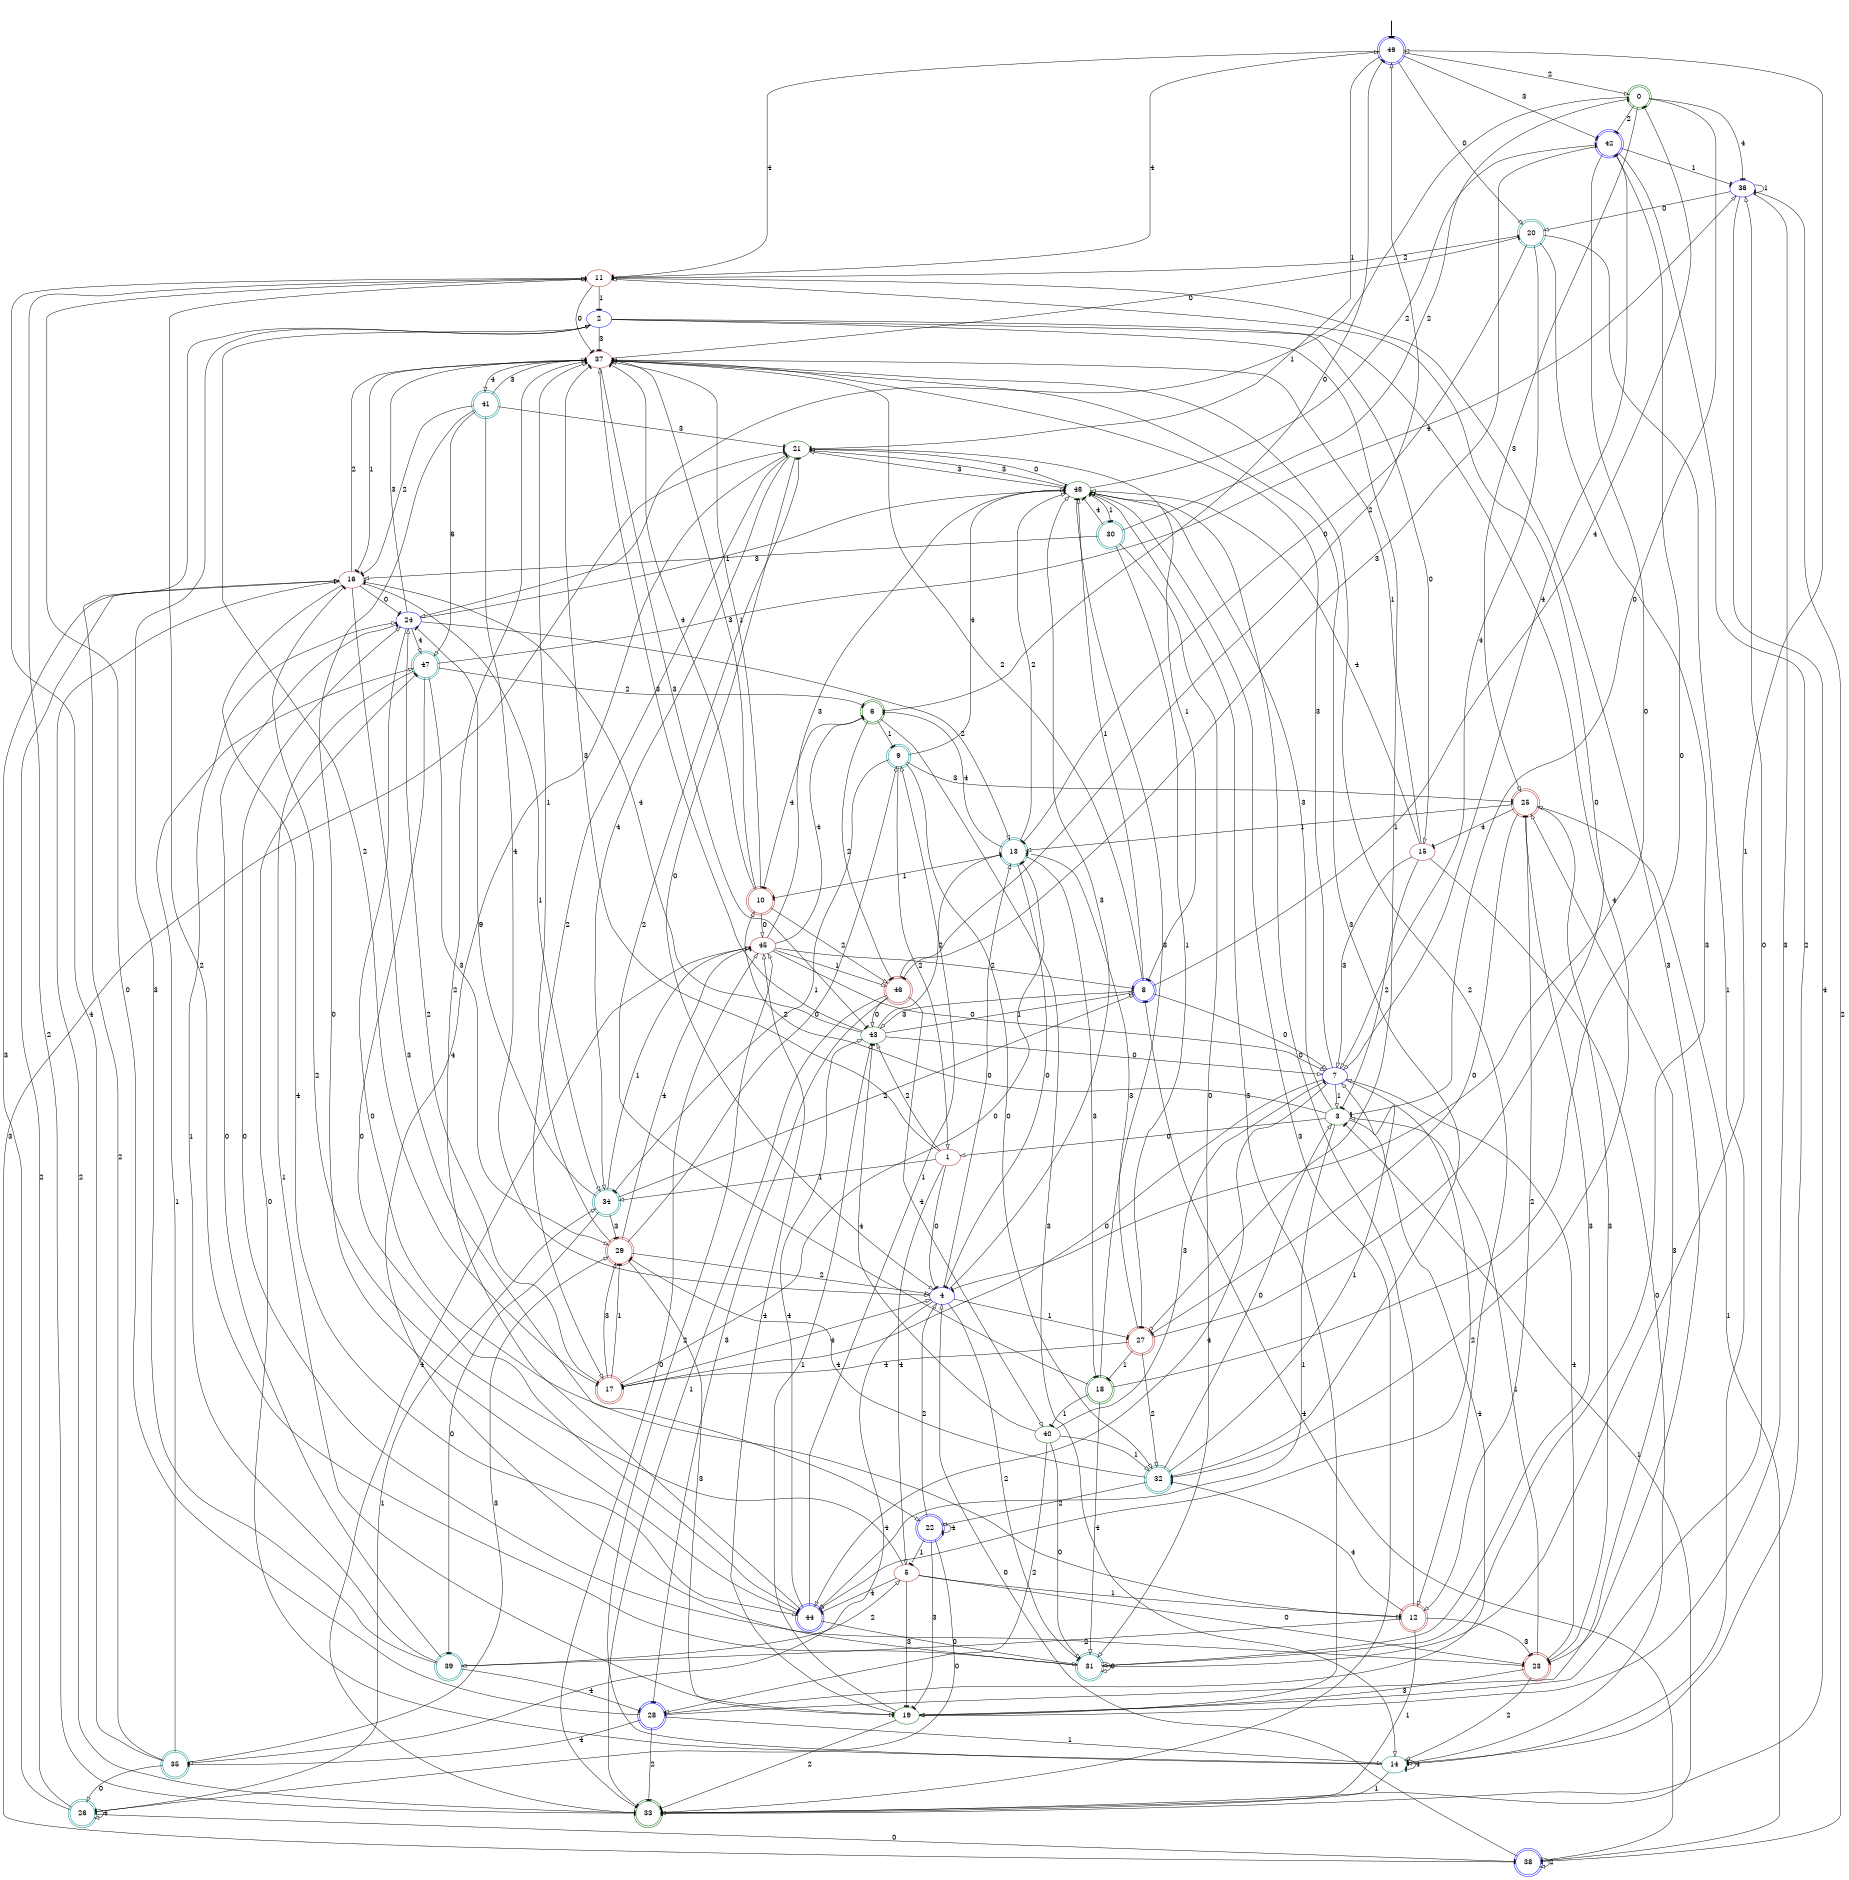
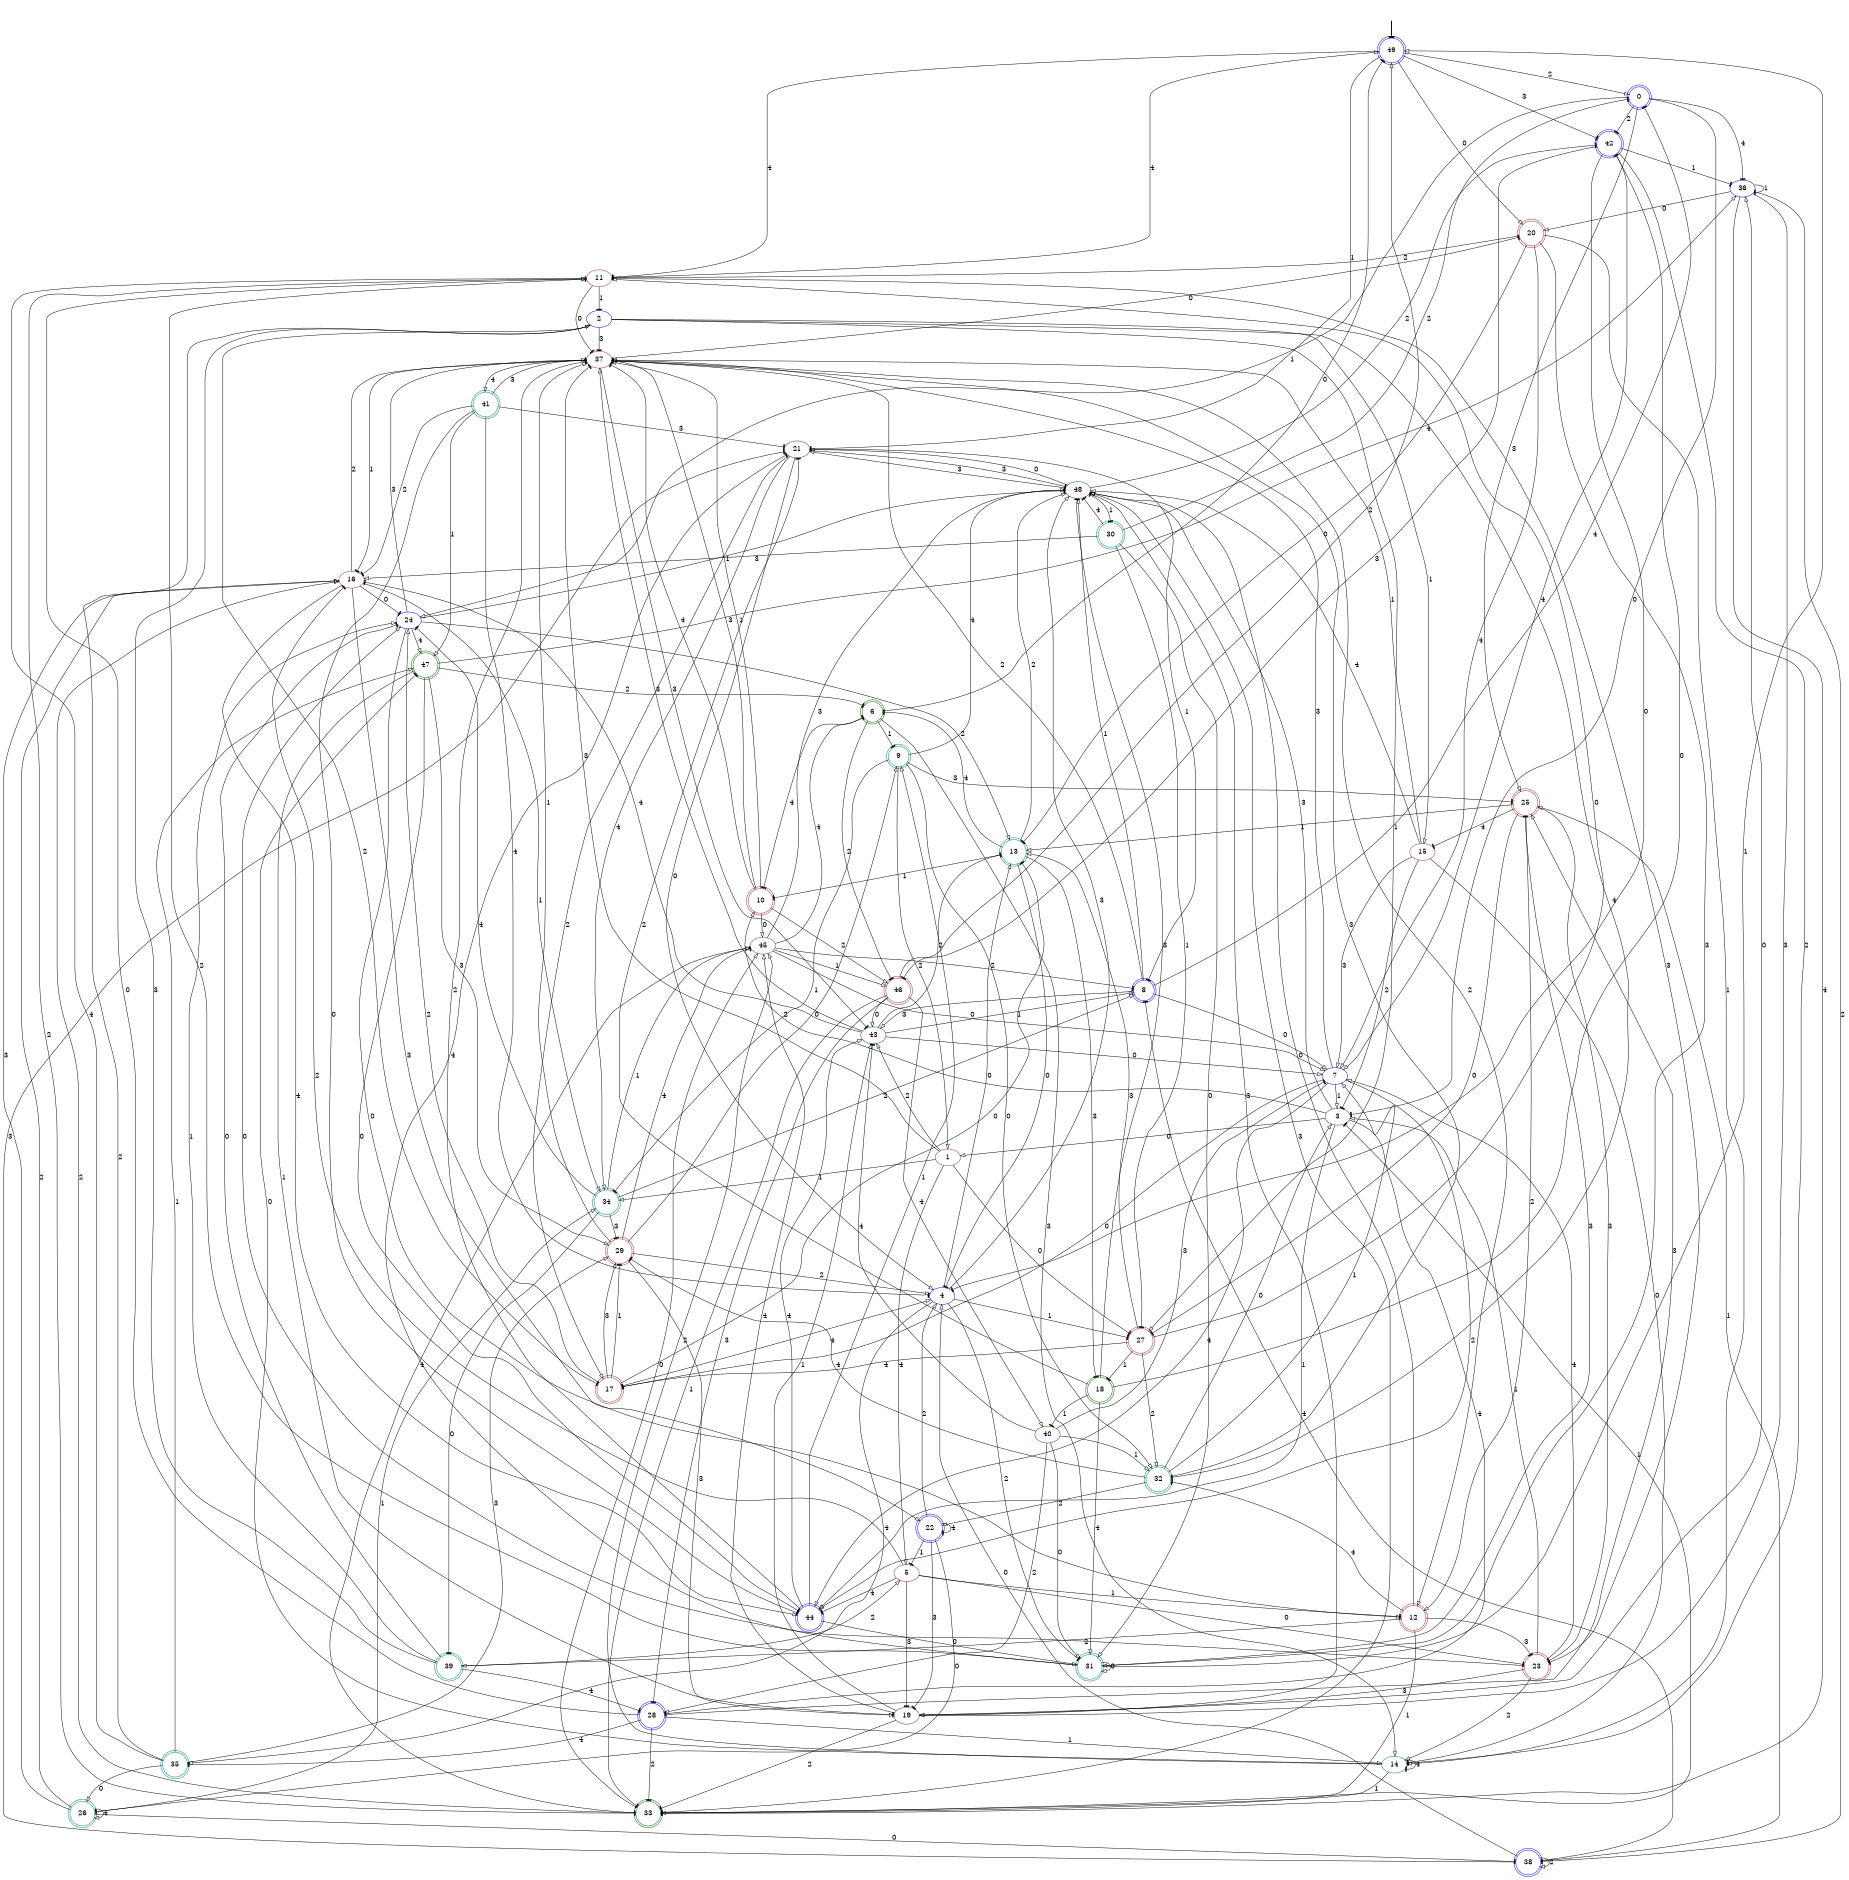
node "0": color darkgreen -> blue
node "20": color teal -> brown
edge "41" -> "47": label "6" -> "1"
edge "2" -> "15": label "0" -> "1"
node "47": color teal -> darkgreen
edge "34" -> "24": label "9" -> "4"
edge "41" -> "4": arrowhead onormal -> tee
edge "27" -> "13": arrowhead tee -> onormal
edge "1" -> "4": now "1" -> "27"
